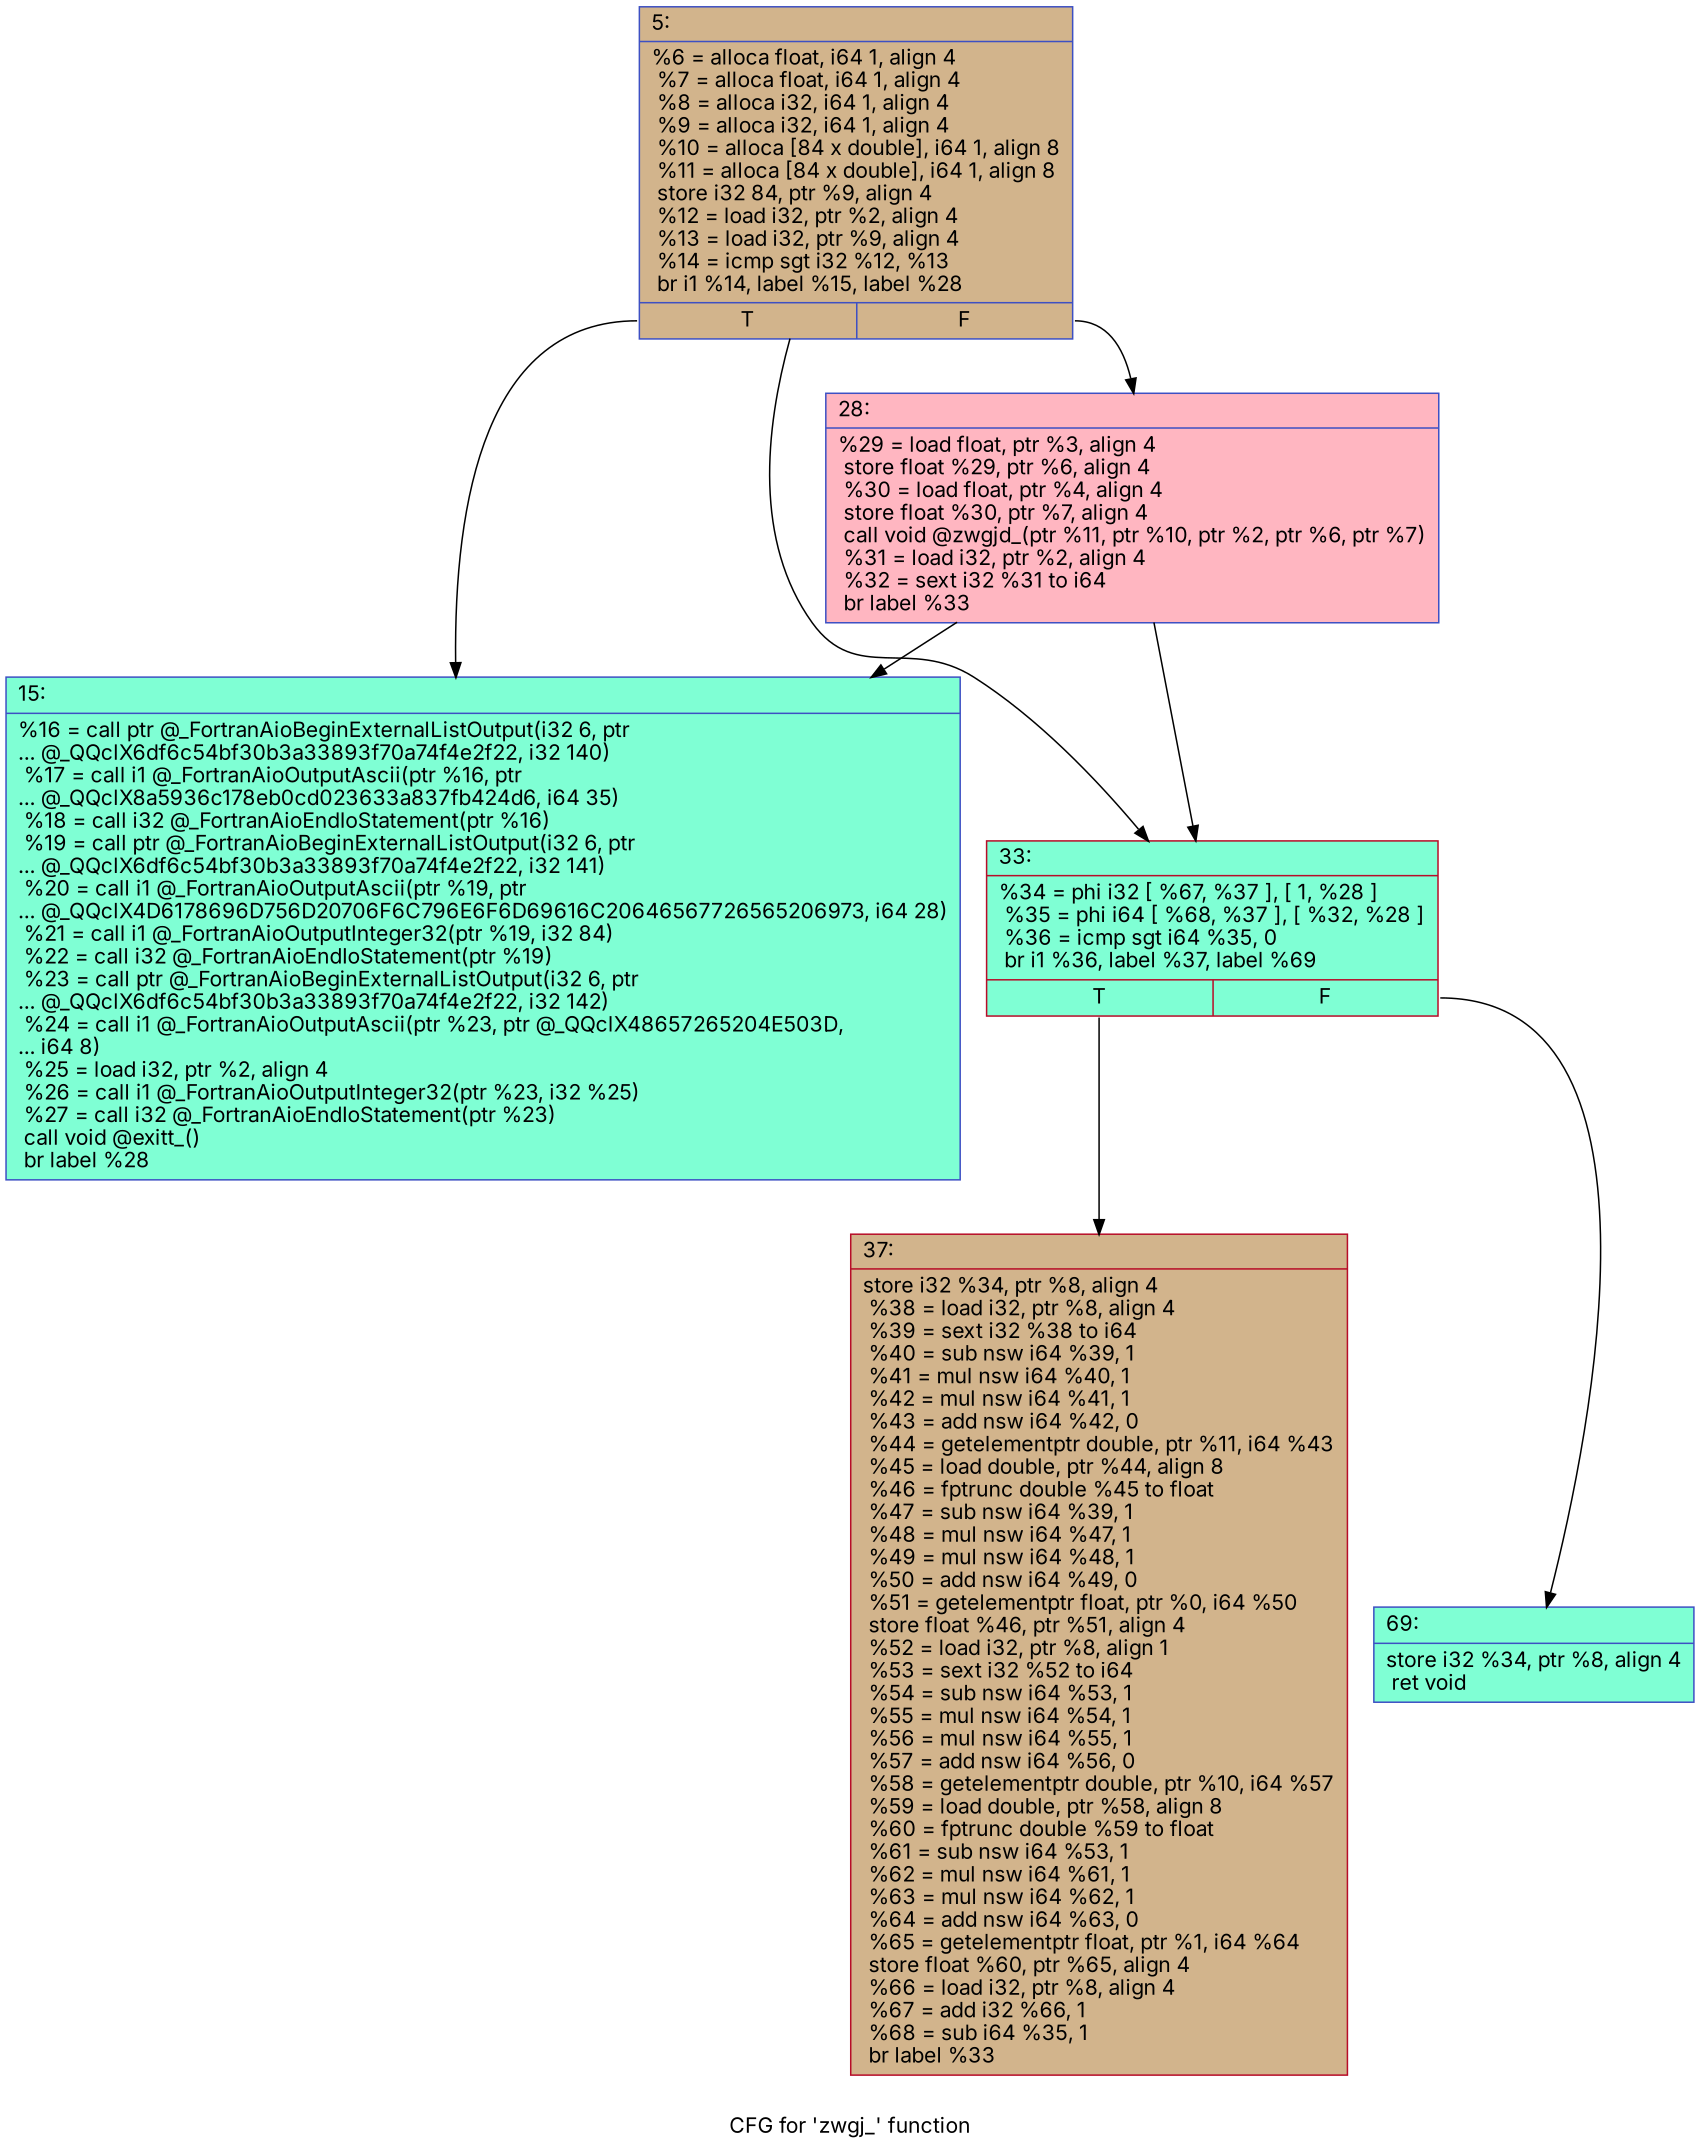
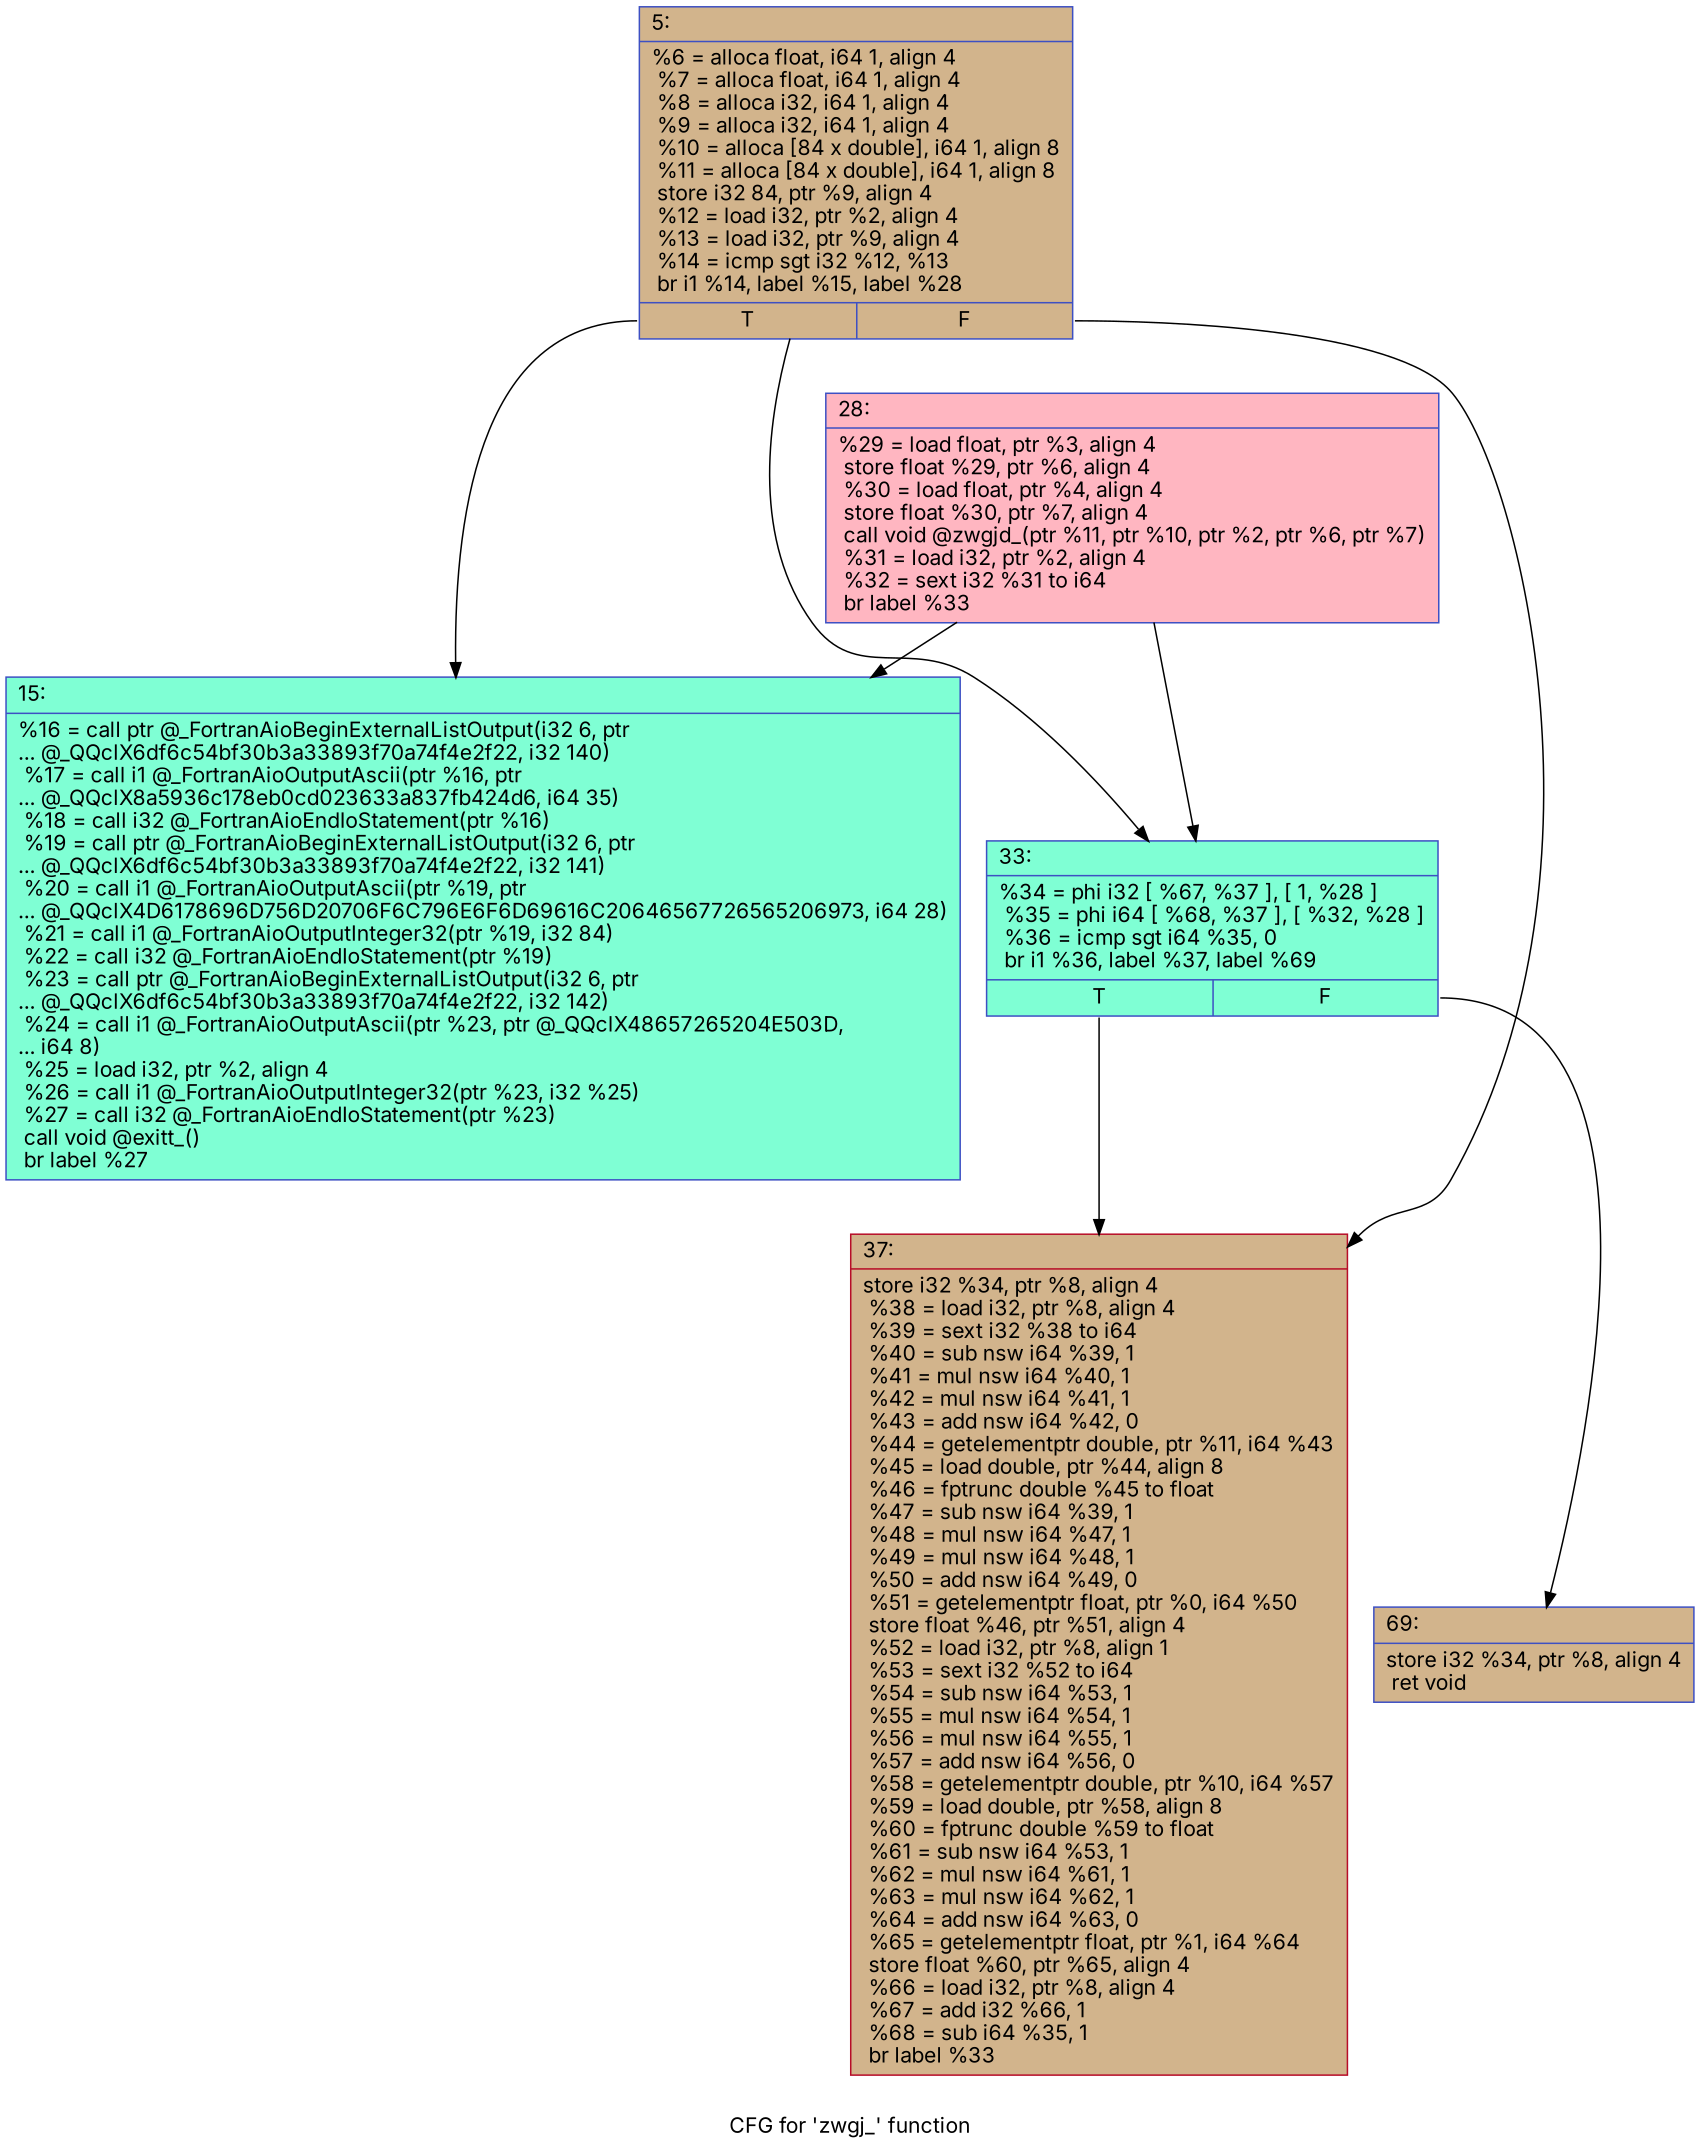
edge "5:" -> "28:": now "5:" -> "37:"
node "33:": color #b70d28ff -> #3d50c3ff
node "15:": text "br label %28" -> "br label %27"
node "69:": fillcolor aquamarine -> tan
